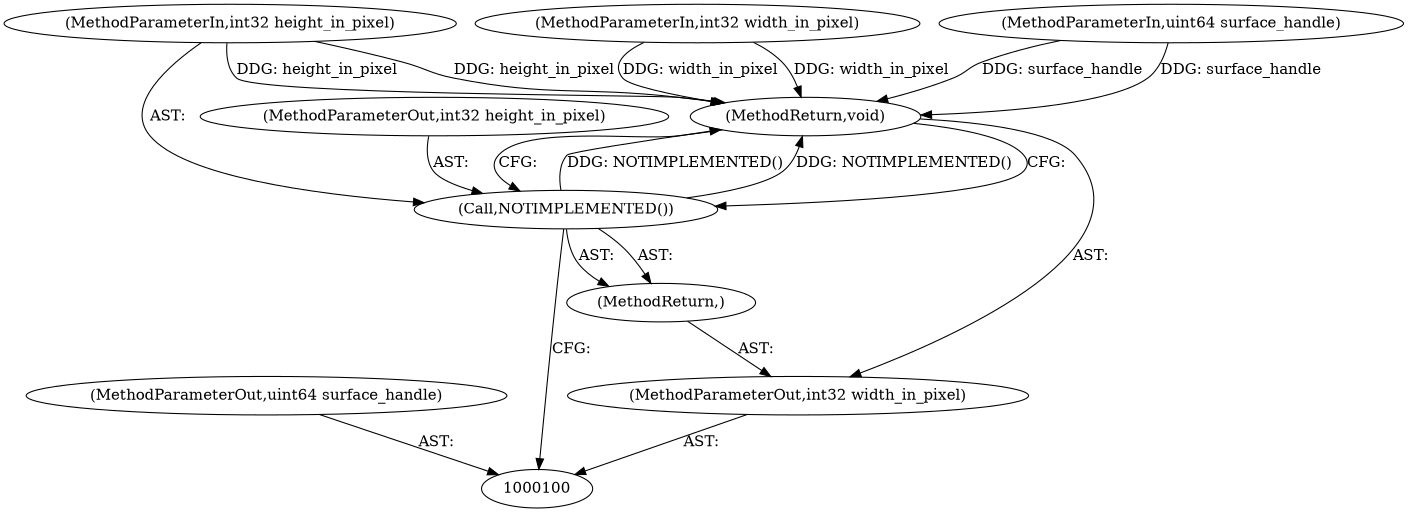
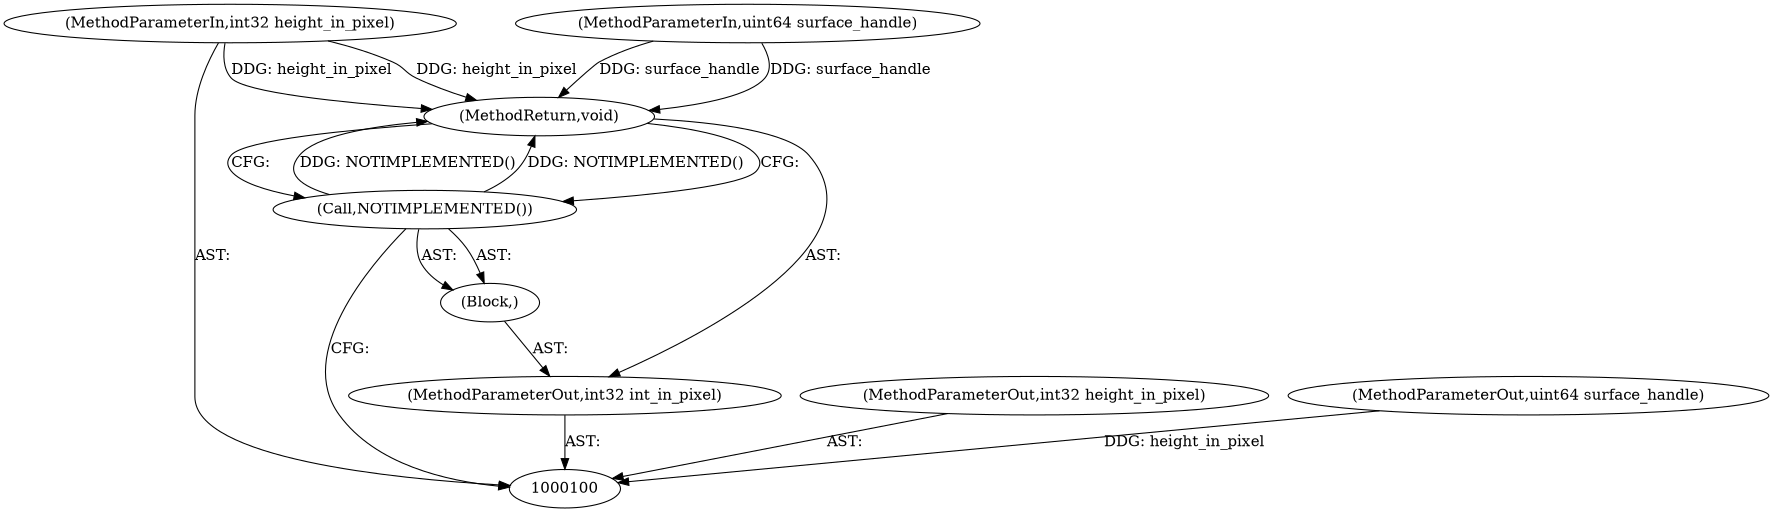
node "(MethodParameterIn,int32 width_in_pixel)": removed
edge "(MethodParameterIn,int32 height_in_pixel)" -> "(Call,NOTIMPLEMENTED())": now "(MethodParameterIn,int32 height_in_pixel)" -> "1000100"
edge "(MethodParameterOut,int32 height_in_pixel)" -> "(Call,NOTIMPLEMENTED())": now "(MethodParameterOut,int32 height_in_pixel)" -> "1000100"
node "(MethodReturn,)": label "(MethodReturn,)" -> "(Block,)"
node "(MethodParameterOut,int32 width_in_pixel)": label "(MethodParameterOut,int32 width_in_pixel)" -> "(MethodParameterOut,int32 int_in_pixel)"
edge "(MethodParameterOut,uint64 surface_handle)" -> "1000100": label "AST: " -> "DDG: height_in_pixel"
